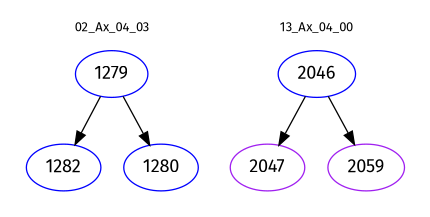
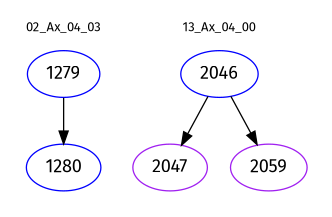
node "1282": removed
